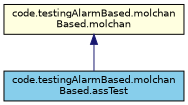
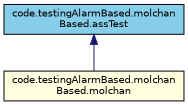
edge "code.testingAlarmBased.molchan Based.assTest" -> "code.testingAlarmBased.molchan Based.molchan": reversed
